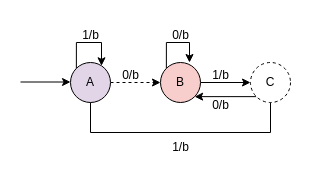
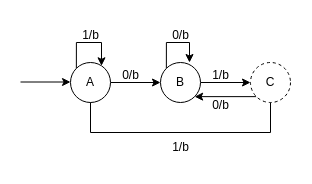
node "A": fillcolor #e1d5e7 -> #ffffff
edge "A" -> "B": style dashed -> solid
node "B": fillcolor #f8cecc -> #ffffff
